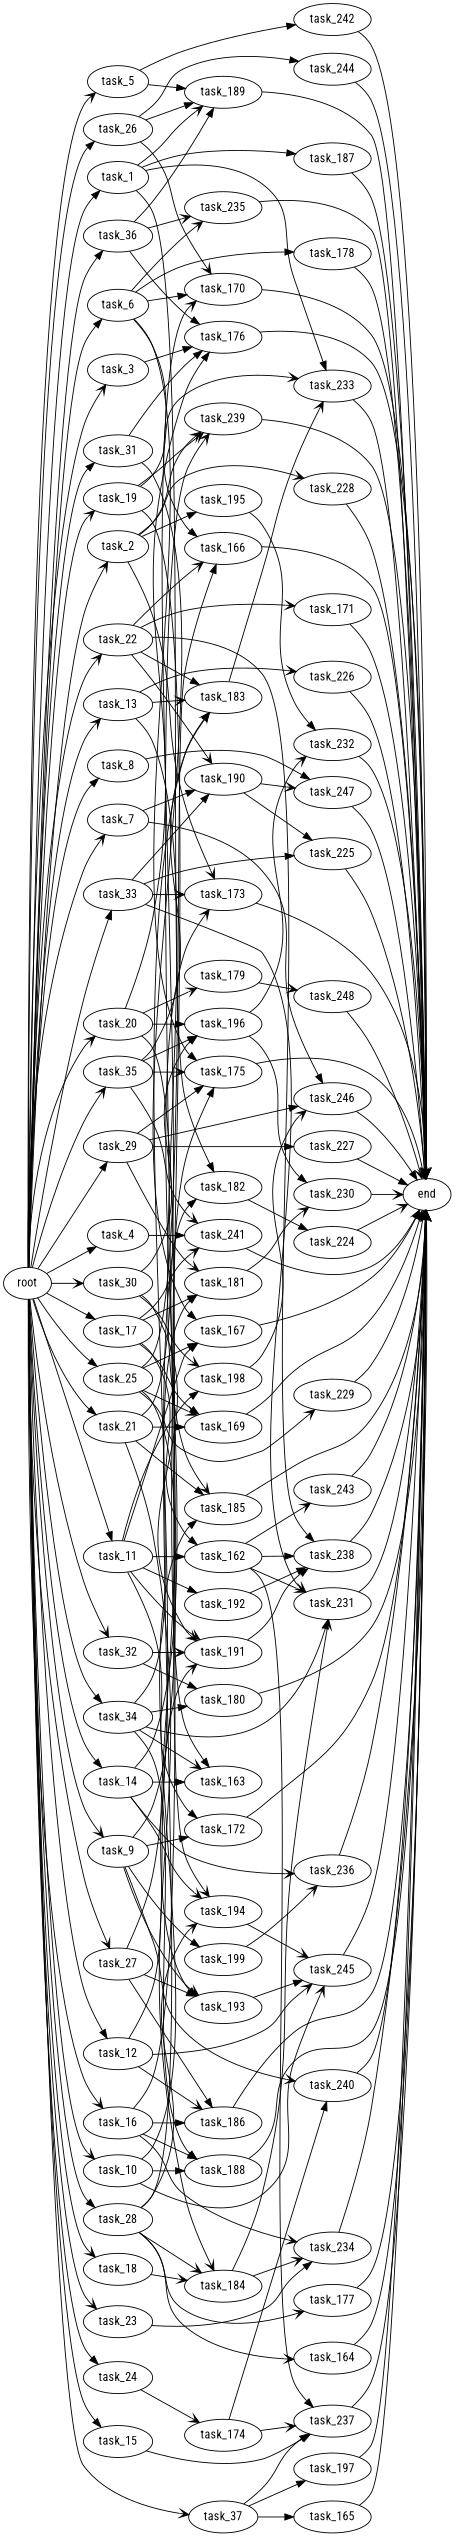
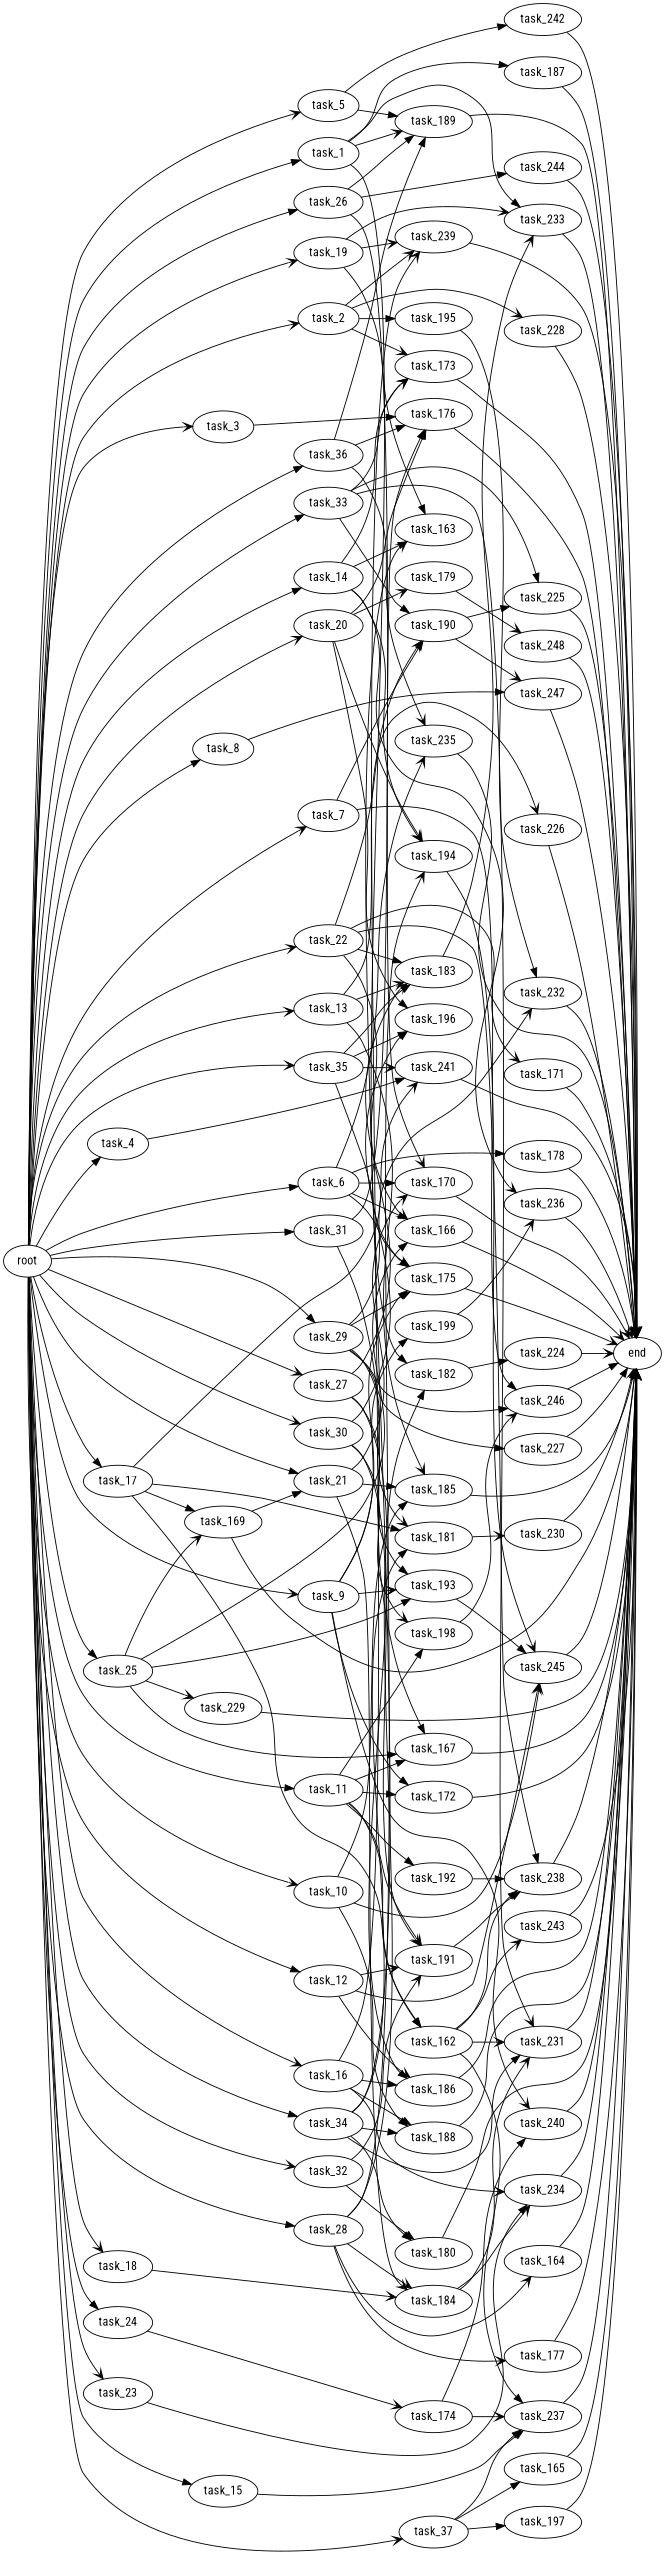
edge "task_196" -> "task_232": now "task_29" -> "task_232"
edge "task_196" -> "task_230": removed
edge "task_21" -> "task_169": reversed
